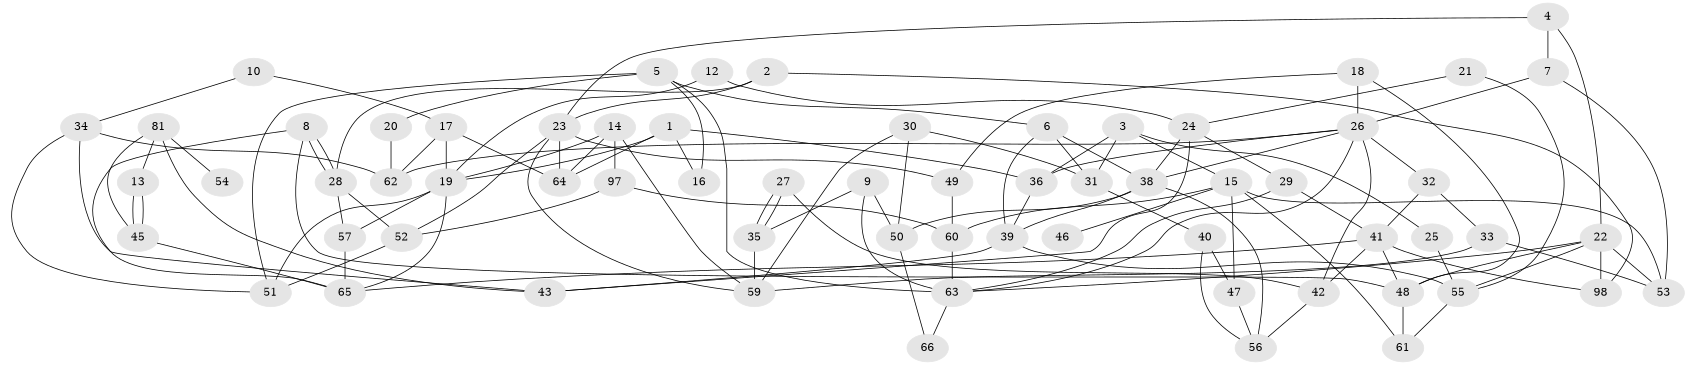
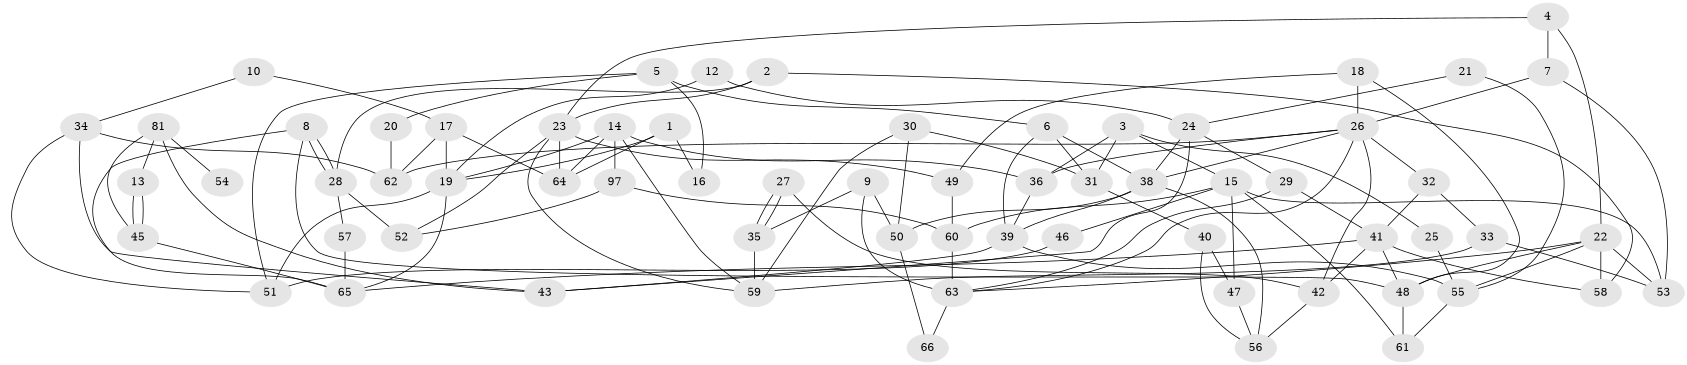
edge "1" -- "36": now "14" -- "36"
edge "19" -- "57": removed
edge "5" -- "63": removed
edge "52" -- "51": now "46" -- "51"
node "98": label "98" -> "58"
